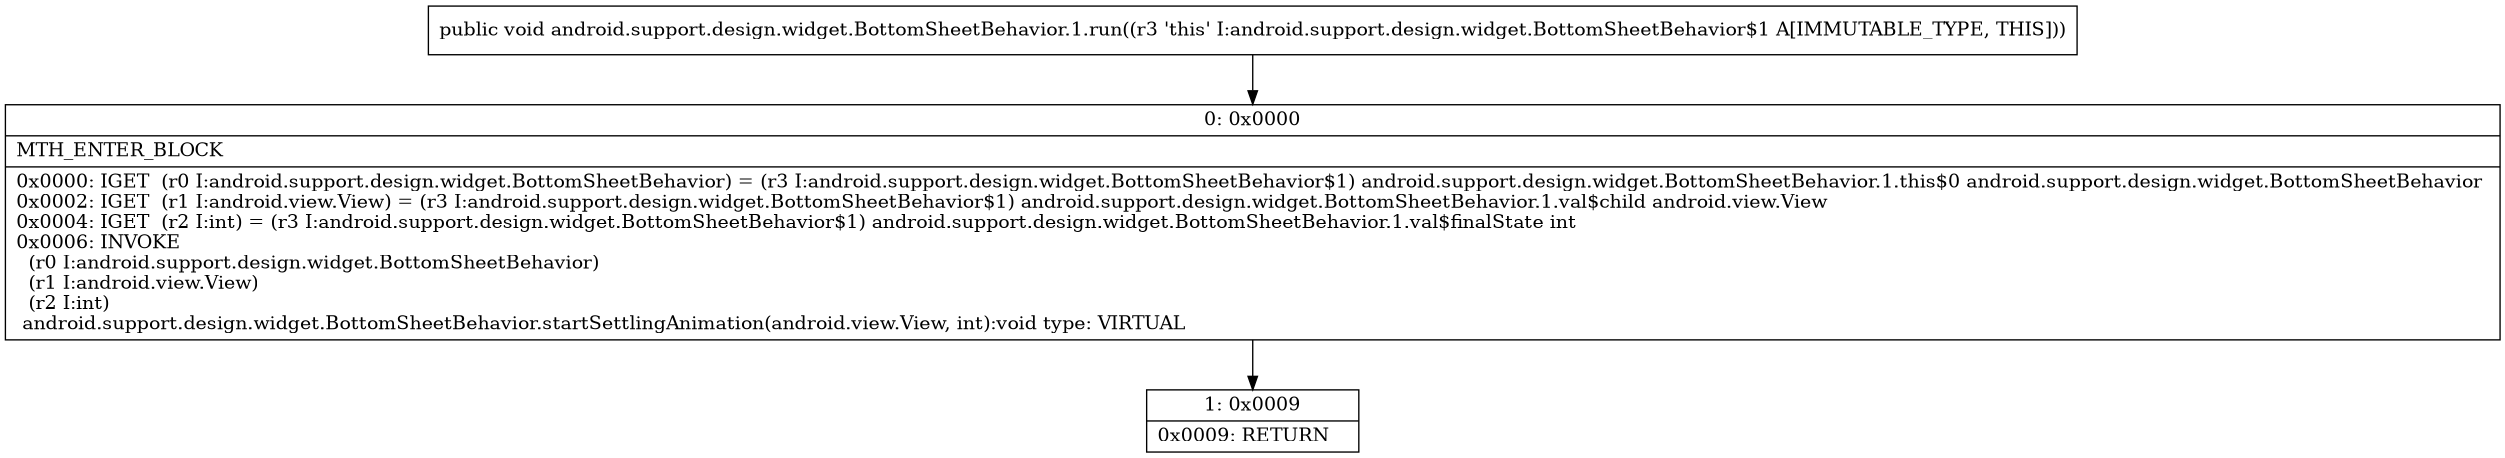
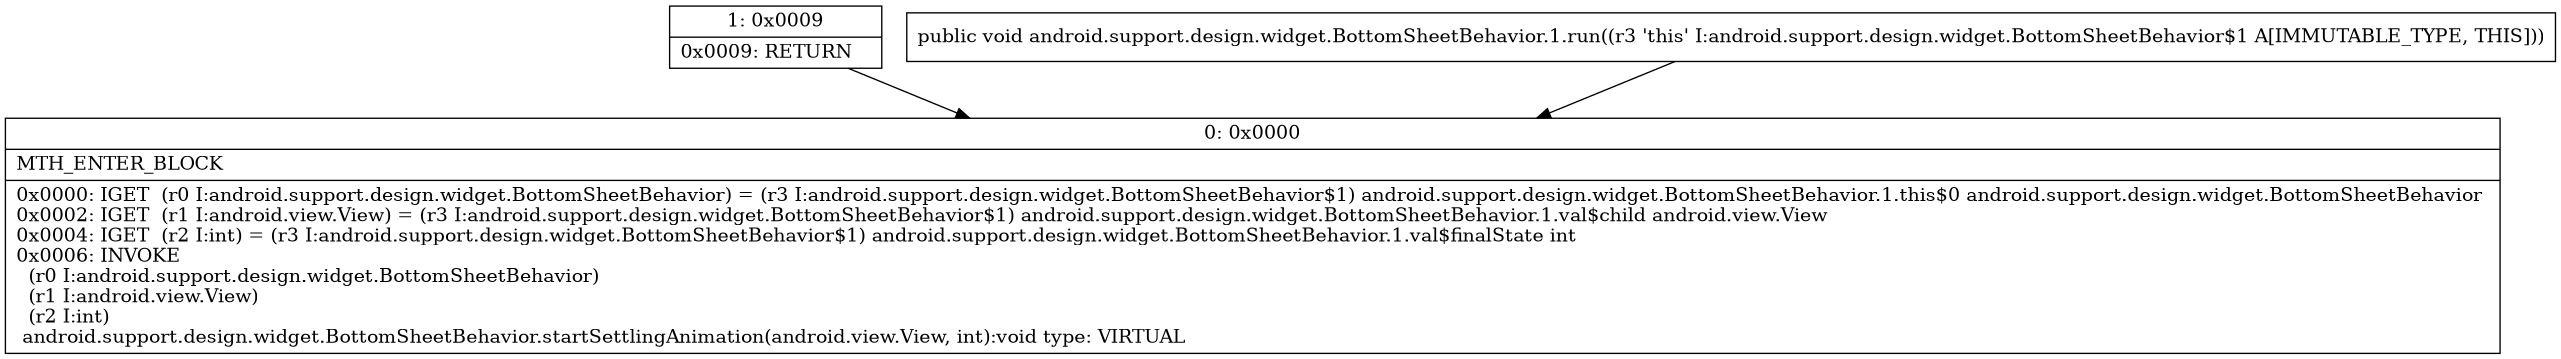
edge "0: 0x0000" -> "1: 0x0009": reversed
